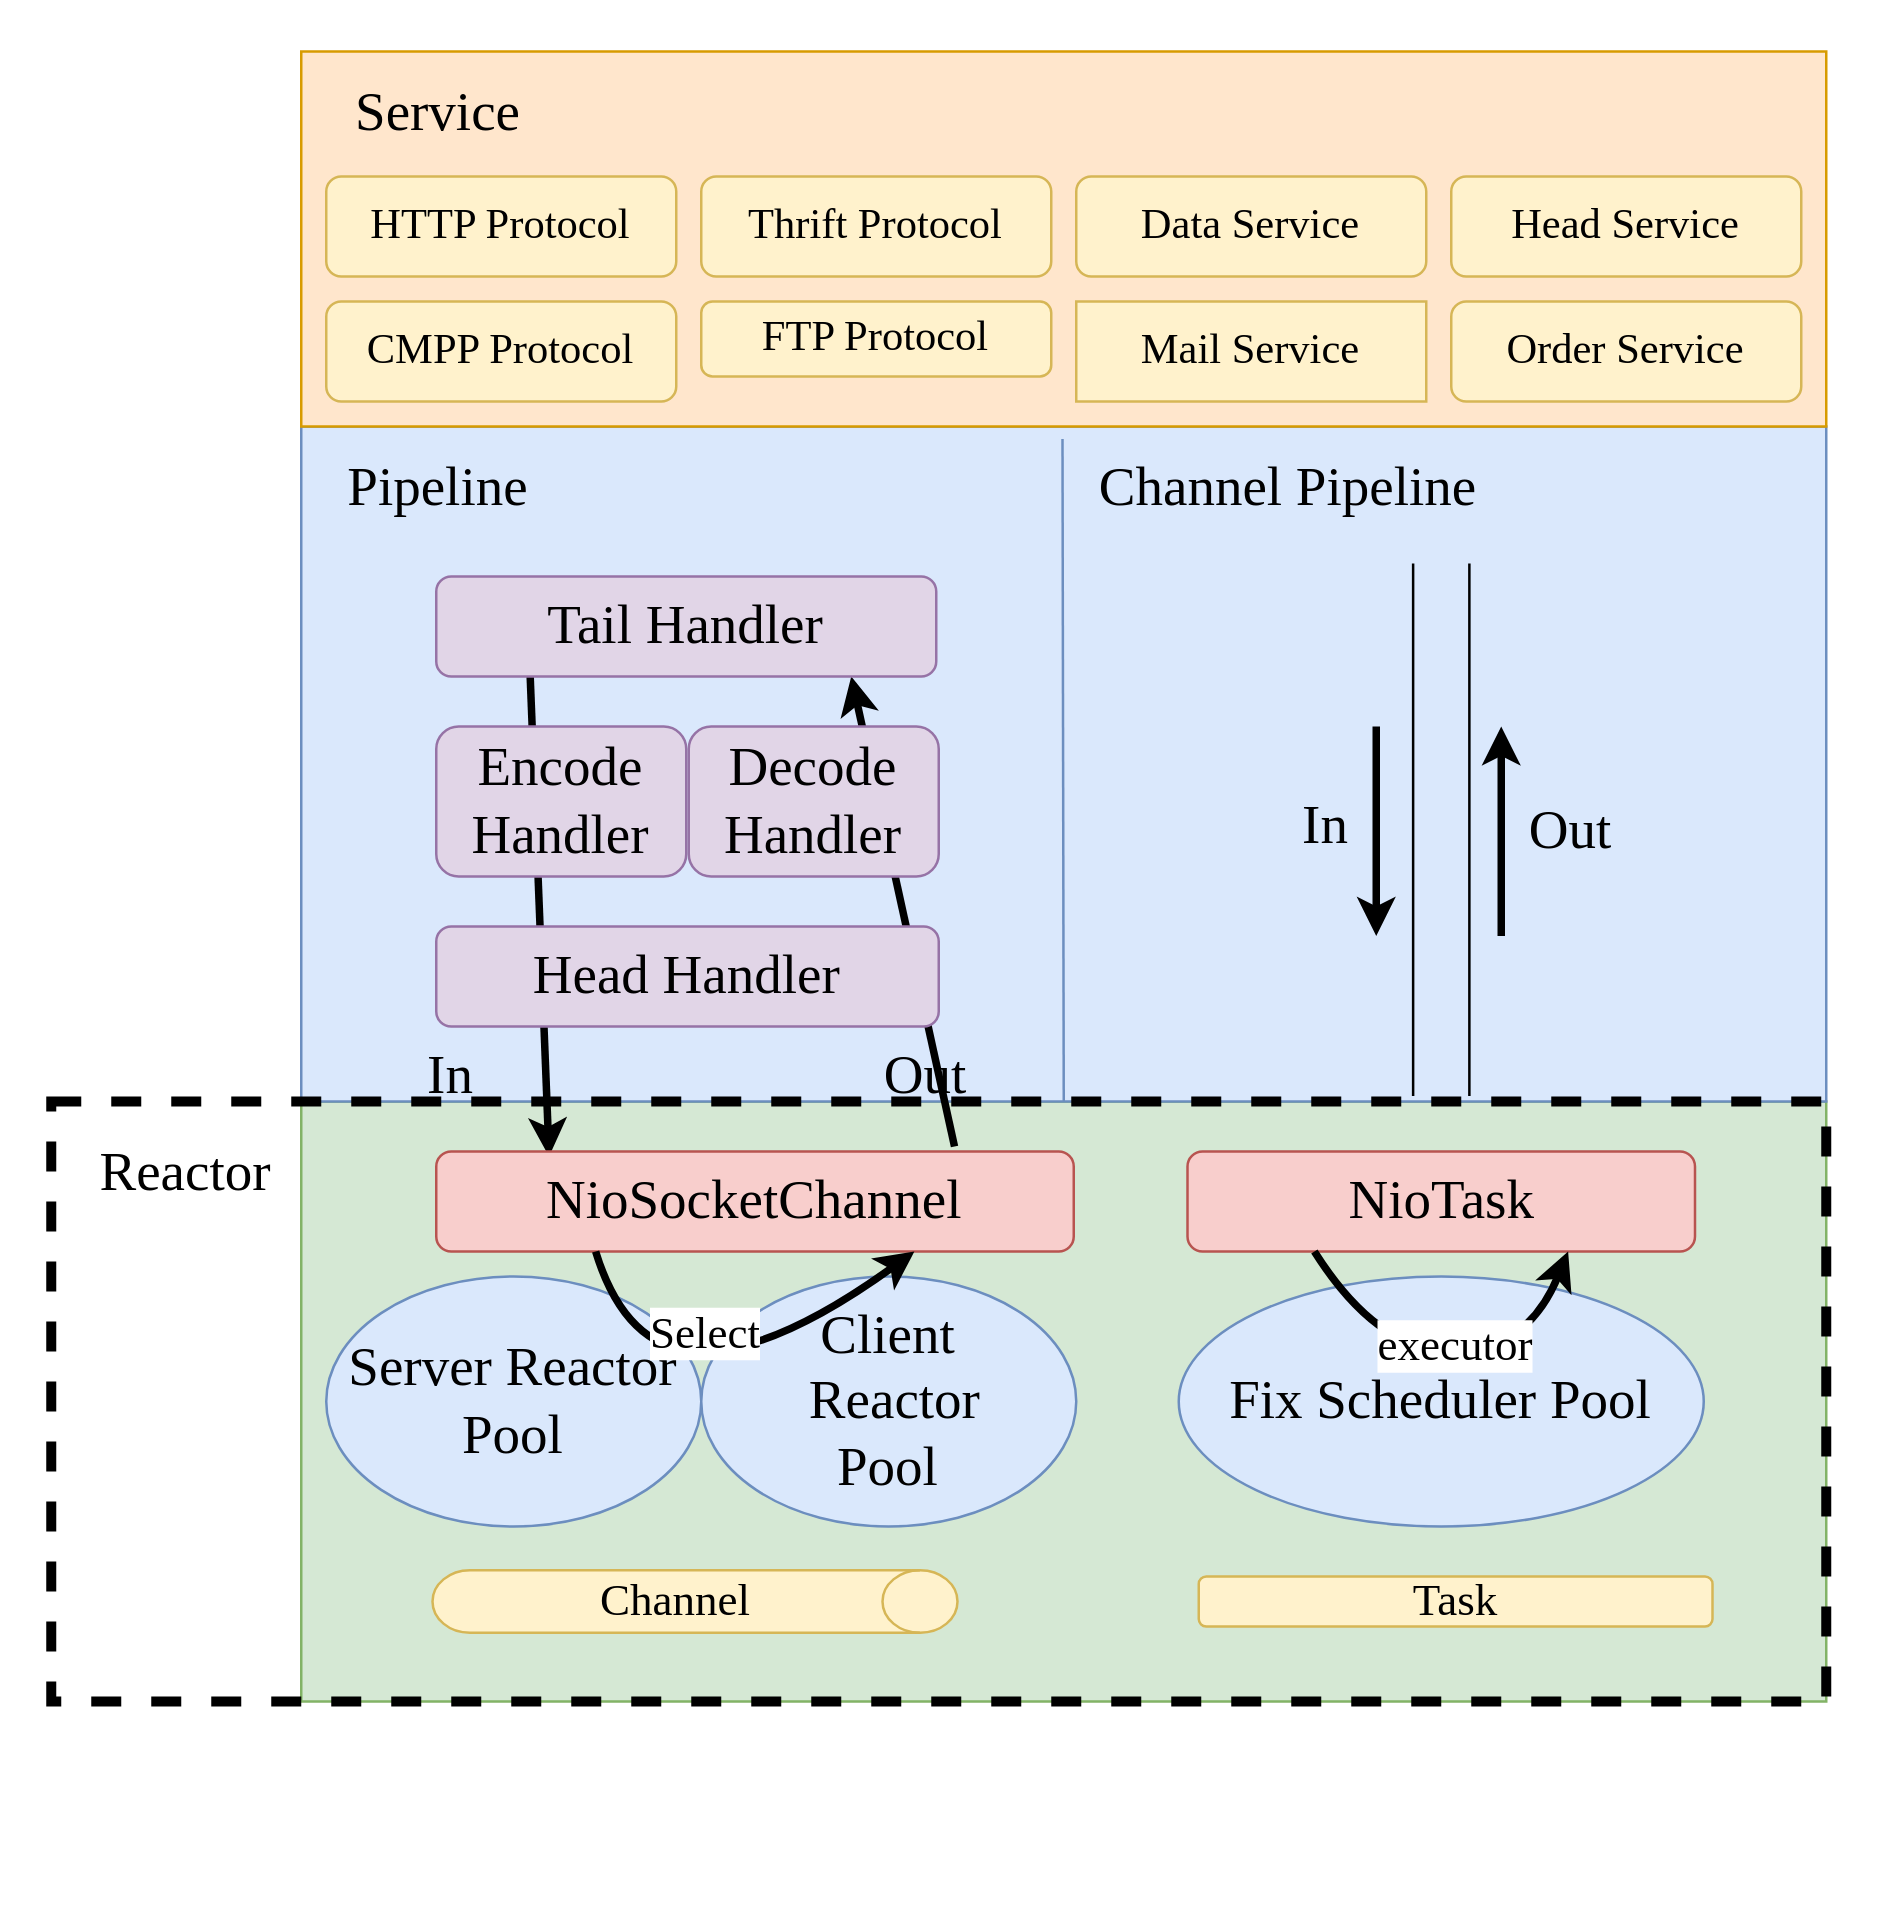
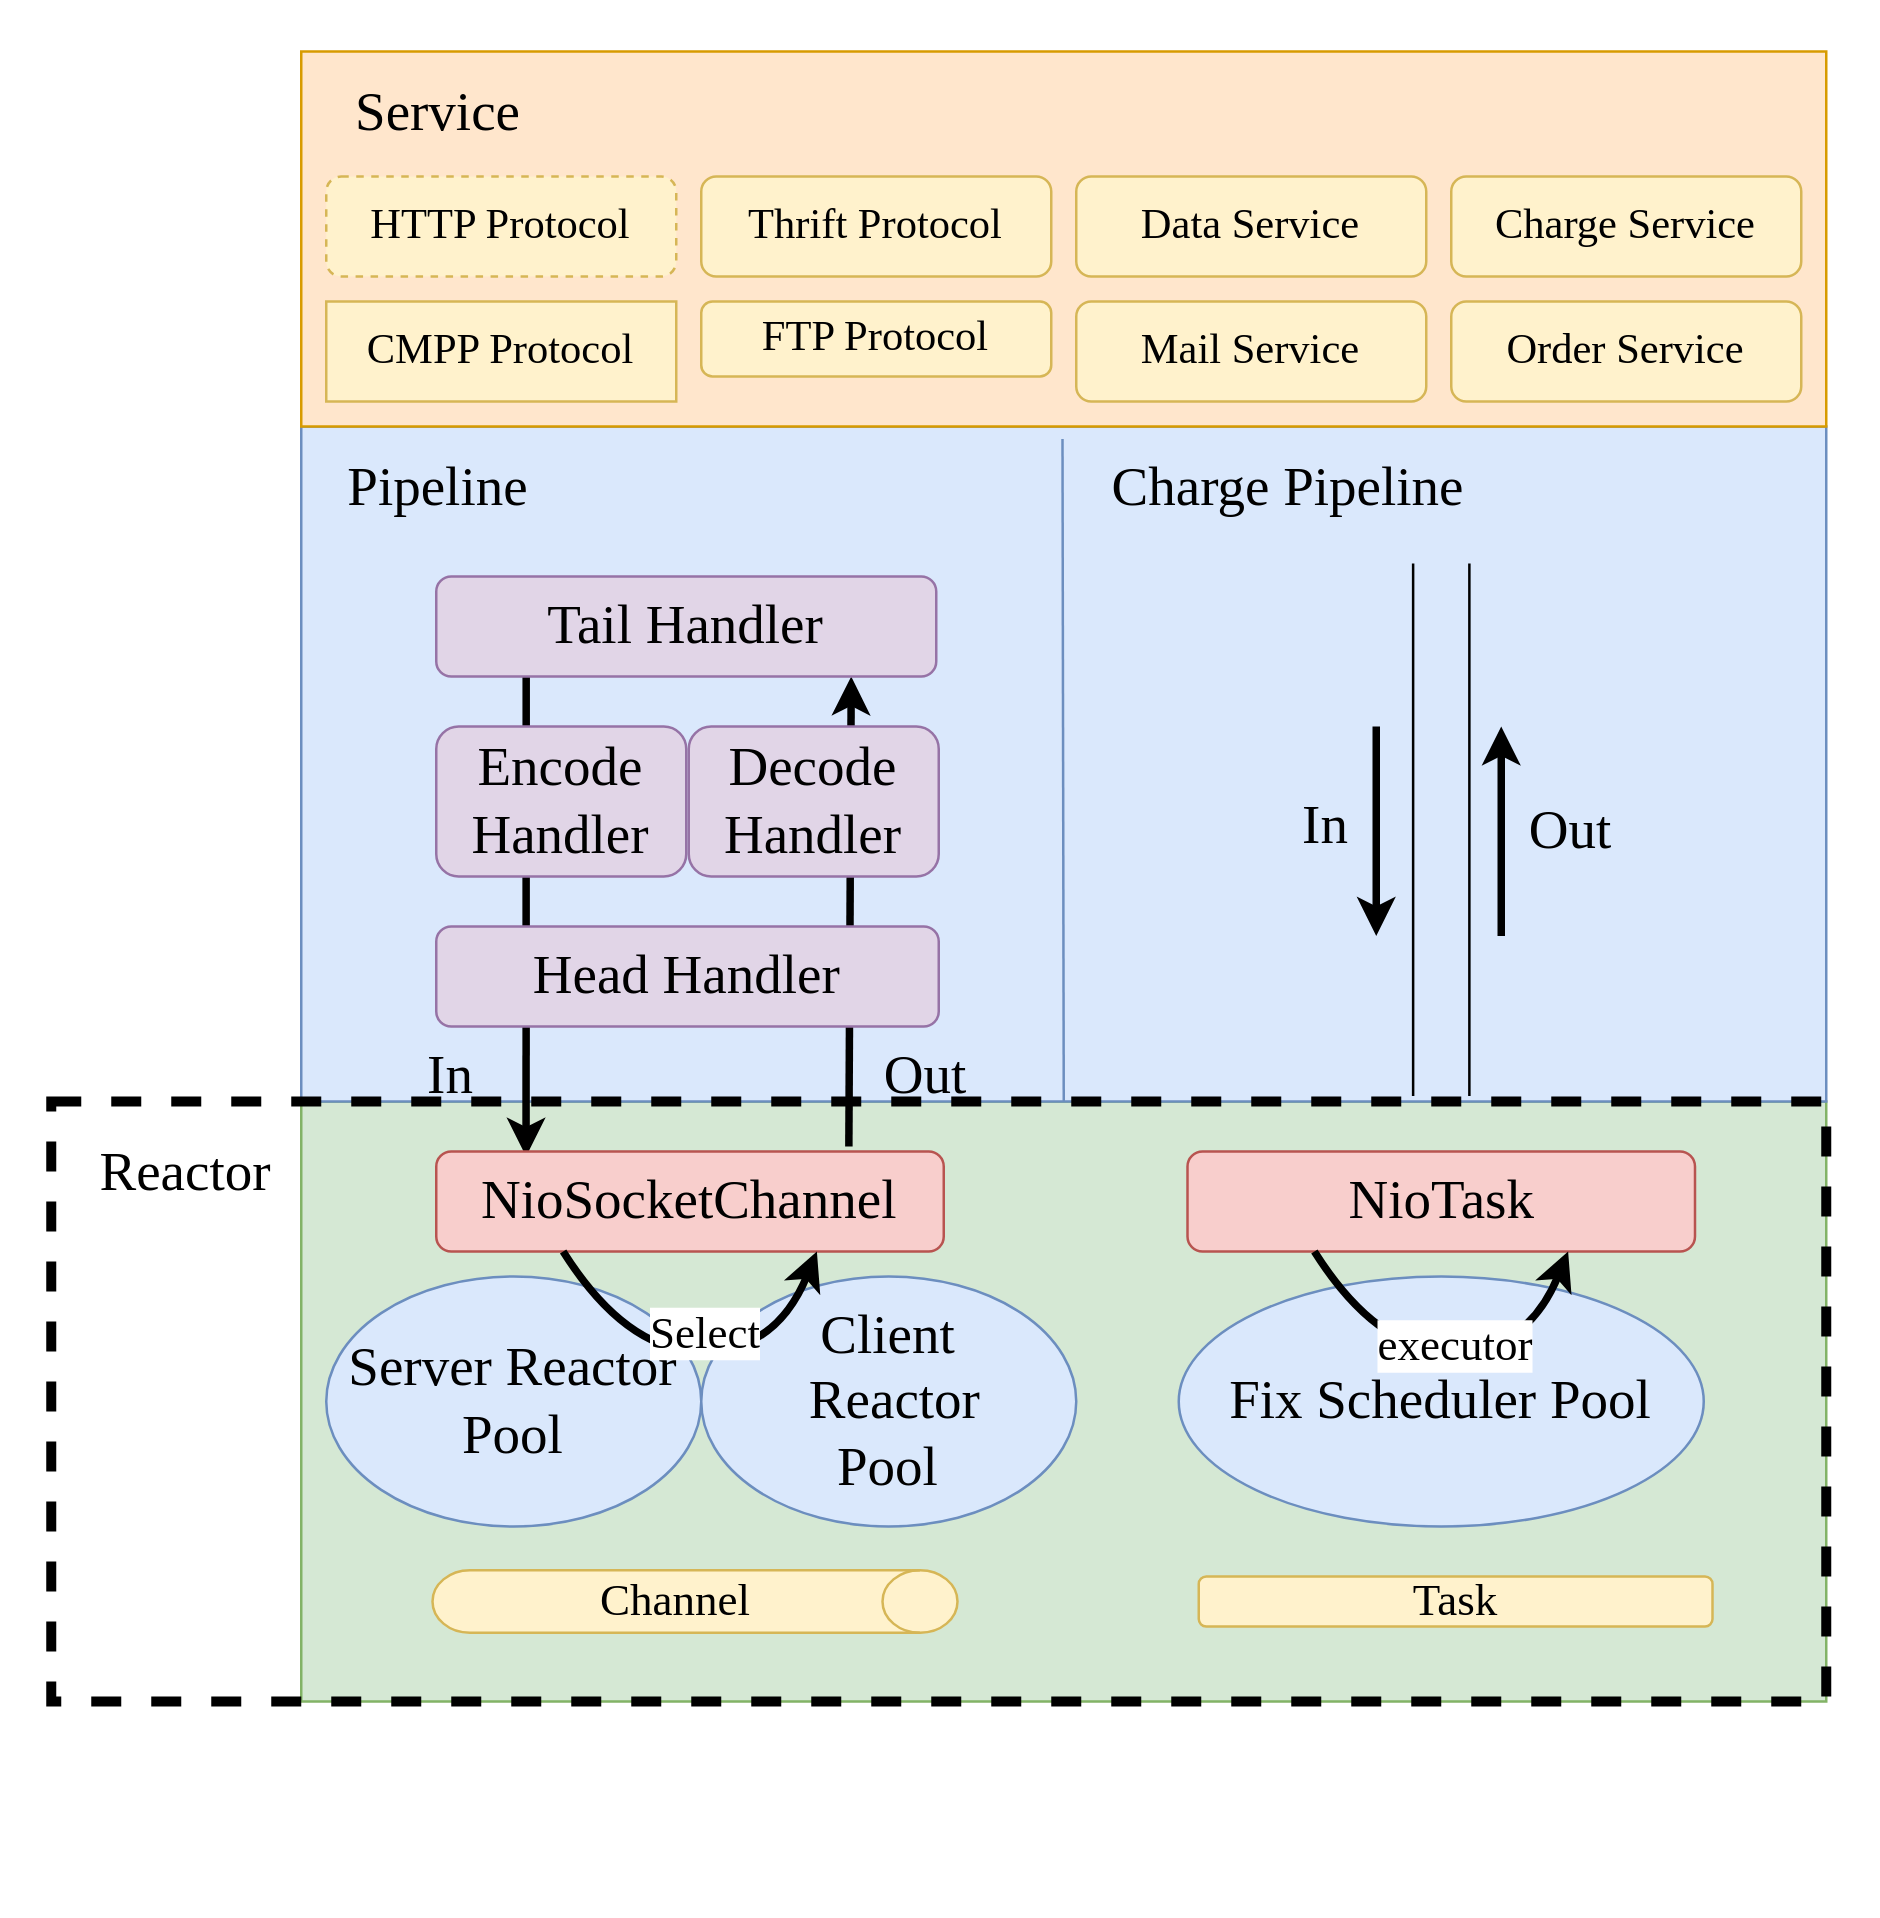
node "HTTP Protocol": style solid -> dashed
node "Head Service": label "Head Service" -> "Charge Service"
node "CMPP Protocol": shape rounded rectangle -> rectangle
node "Mail Service": shape rectangle -> rounded rectangle
node "Channel Pipeline": label "Channel Pipeline" -> "Charge Pipeline"
node "NioSocketChannel": size 638x100 -> 508x100
